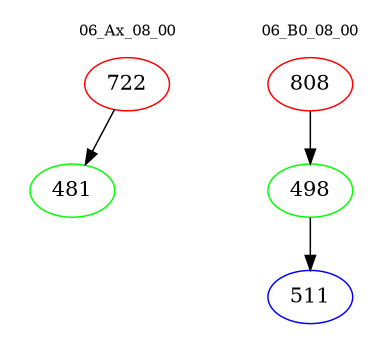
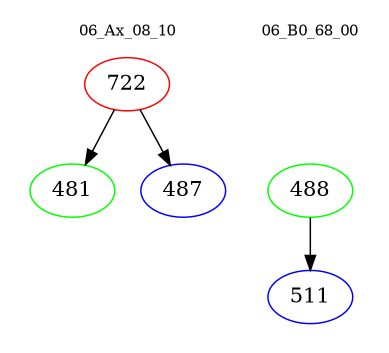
cluster "06_Ax_08_00": label "06_Ax_08_00" -> "06_Ax_08_10"
cluster "06_B0_08_00": label "06_B0_08_00" -> "06_B0_68_00"
node "808": removed
node "487": added
node "498": label "498" -> "488"
